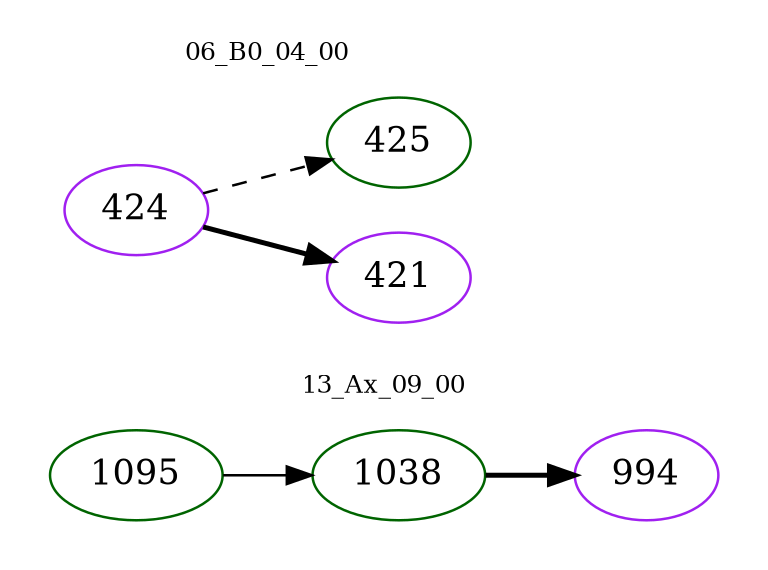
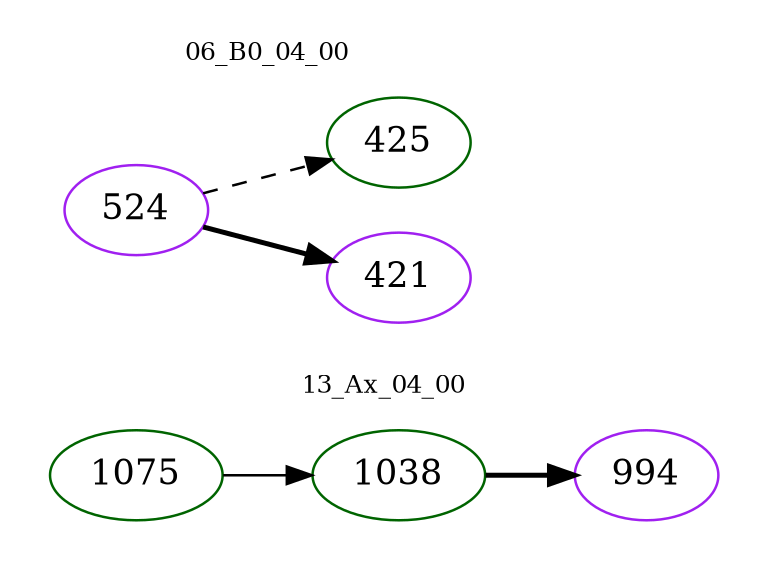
node "424": label "424" -> "524"
cluster "13_Ax_09_00": label "13_Ax_09_00" -> "13_Ax_04_00"
node "1095": label "1095" -> "1075"
